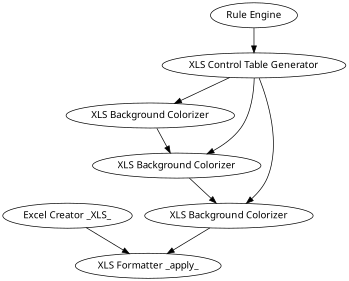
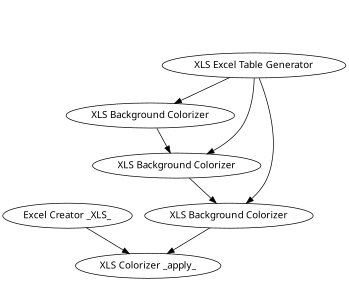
node "Rule Engine": removed
node "XLS Control Table Generator": label "XLS Control Table Generator" -> "XLS Excel Table Generator"
node "XLS Formatter _apply_": label "XLS Formatter _apply_" -> "XLS Colorizer _apply_"
